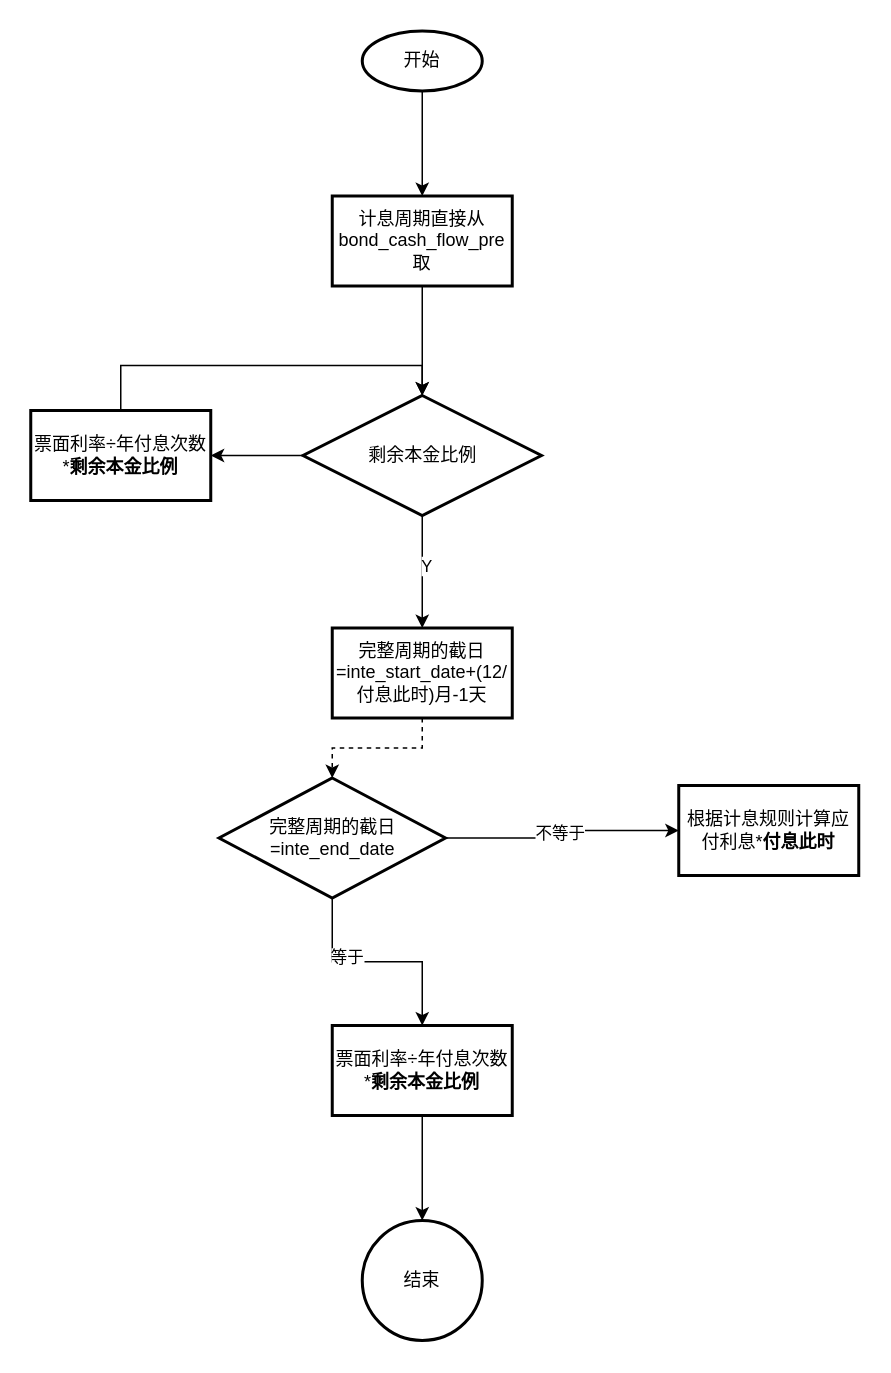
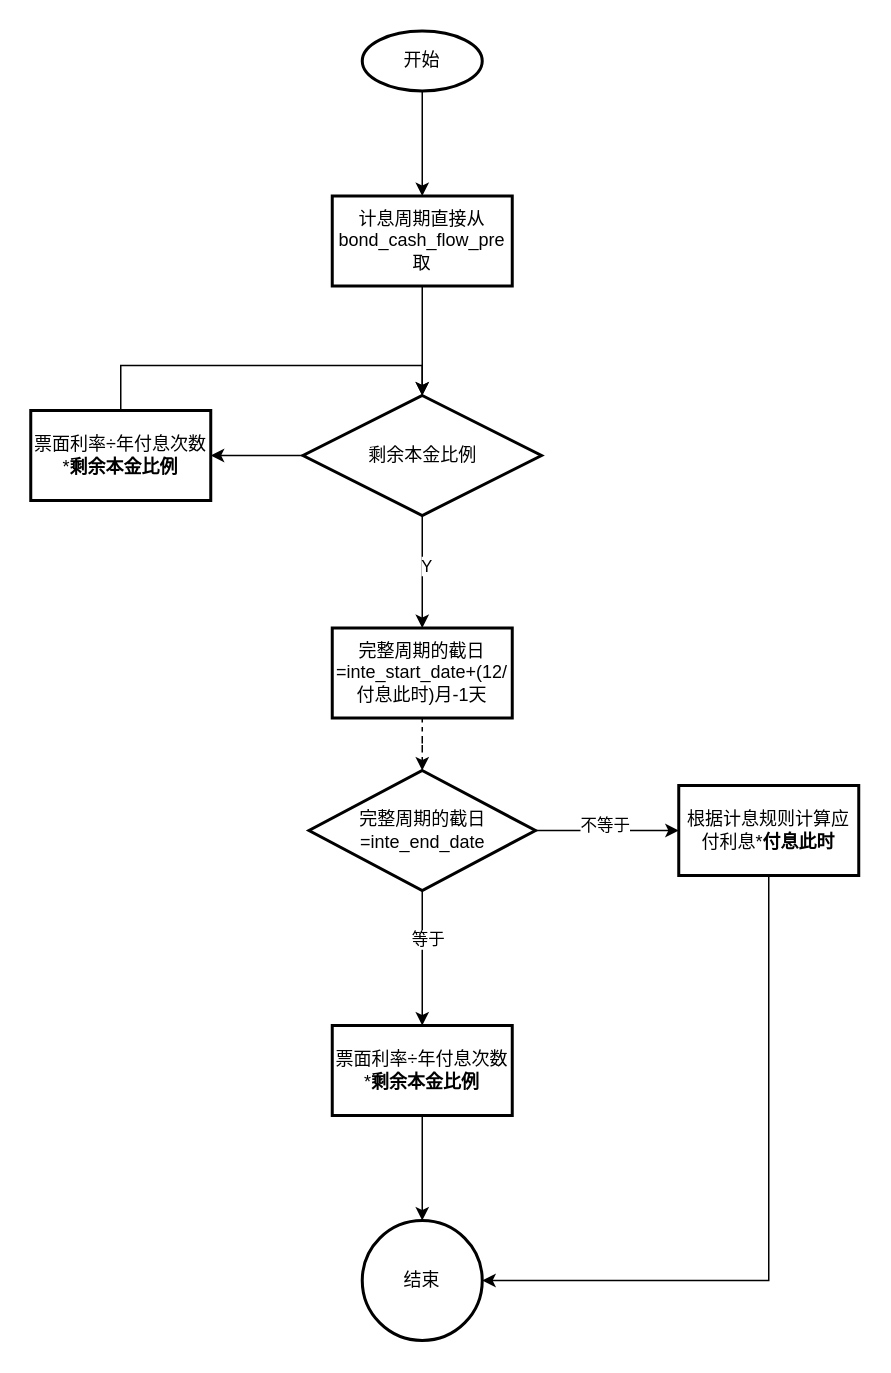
node "完整周期的截日=inte_end_date": moved (332, 838) -> (422, 830)
edge "根据计息规则计算应付利息*付息此时" -> "结束": added
